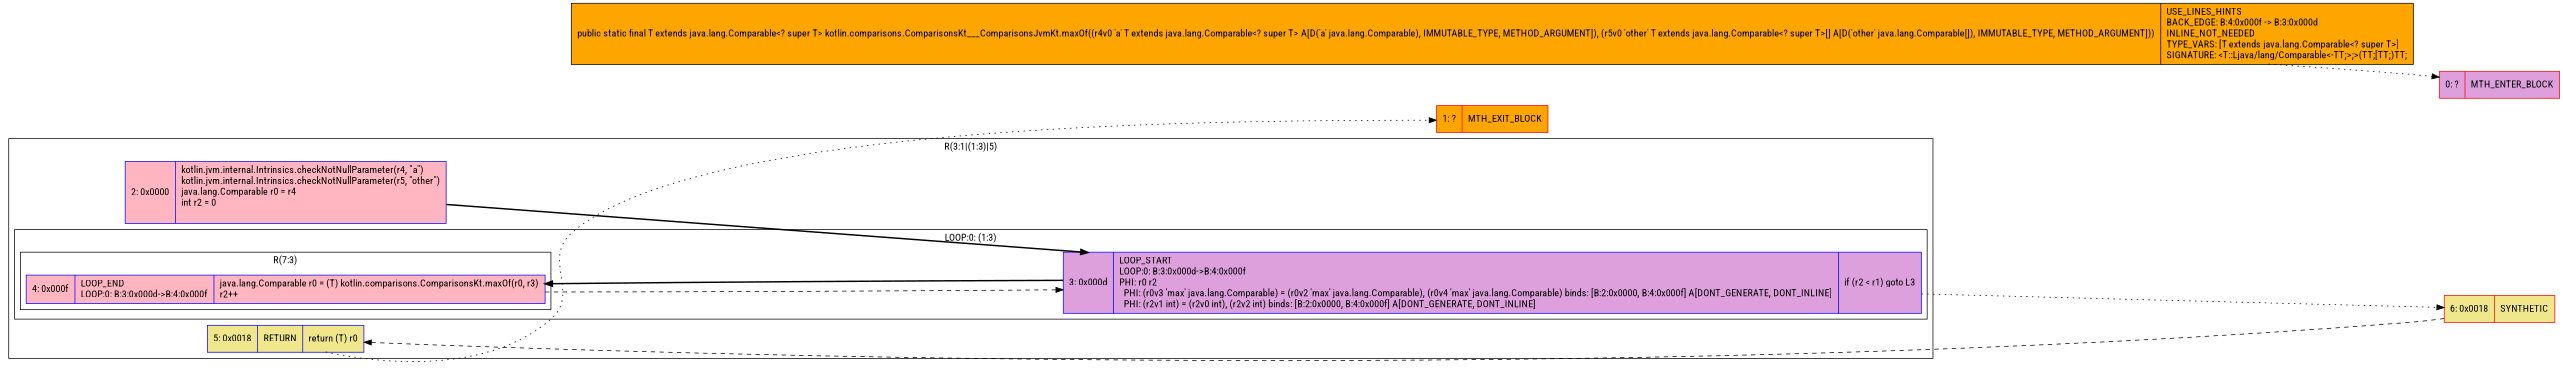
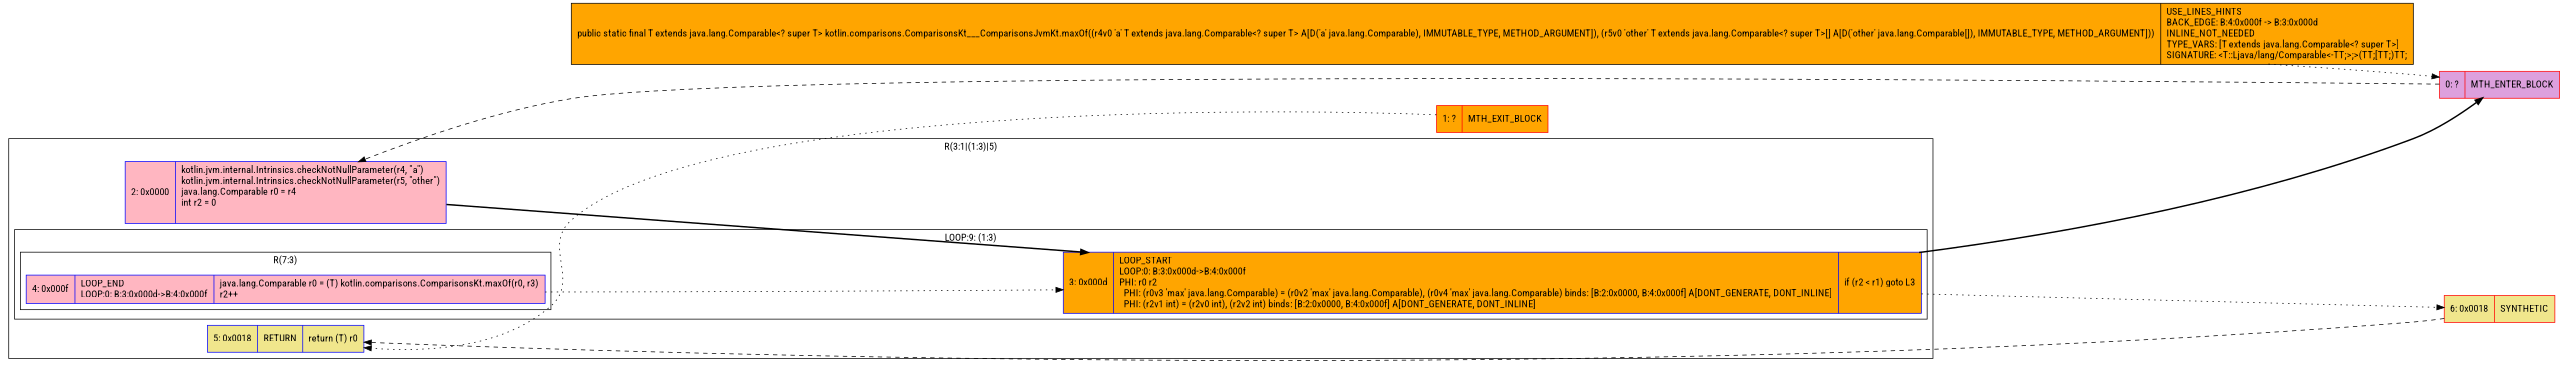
edge "0: ?" -> "2: 0x0000": added
edge "5: 0x0018" -> "1: ?": reversed
cluster "LOOP:0: (1:3)": label "LOOP:0: (1:3)" -> "LOOP:9: (1:3)"
edge "3: 0x000d" -> "4: 0x000f": now "3: 0x000d" -> "0: ?"
node "3: 0x000d": fillcolor plum -> orange
edge "4: 0x000f" -> "3: 0x000d": style dashed -> dotted
